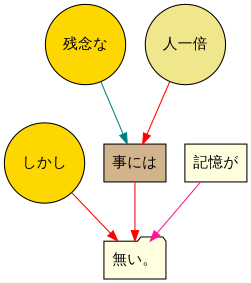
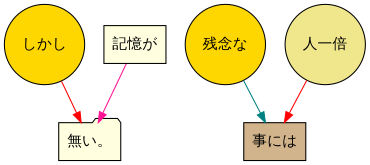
edge "事には" -> "無い。": removed
